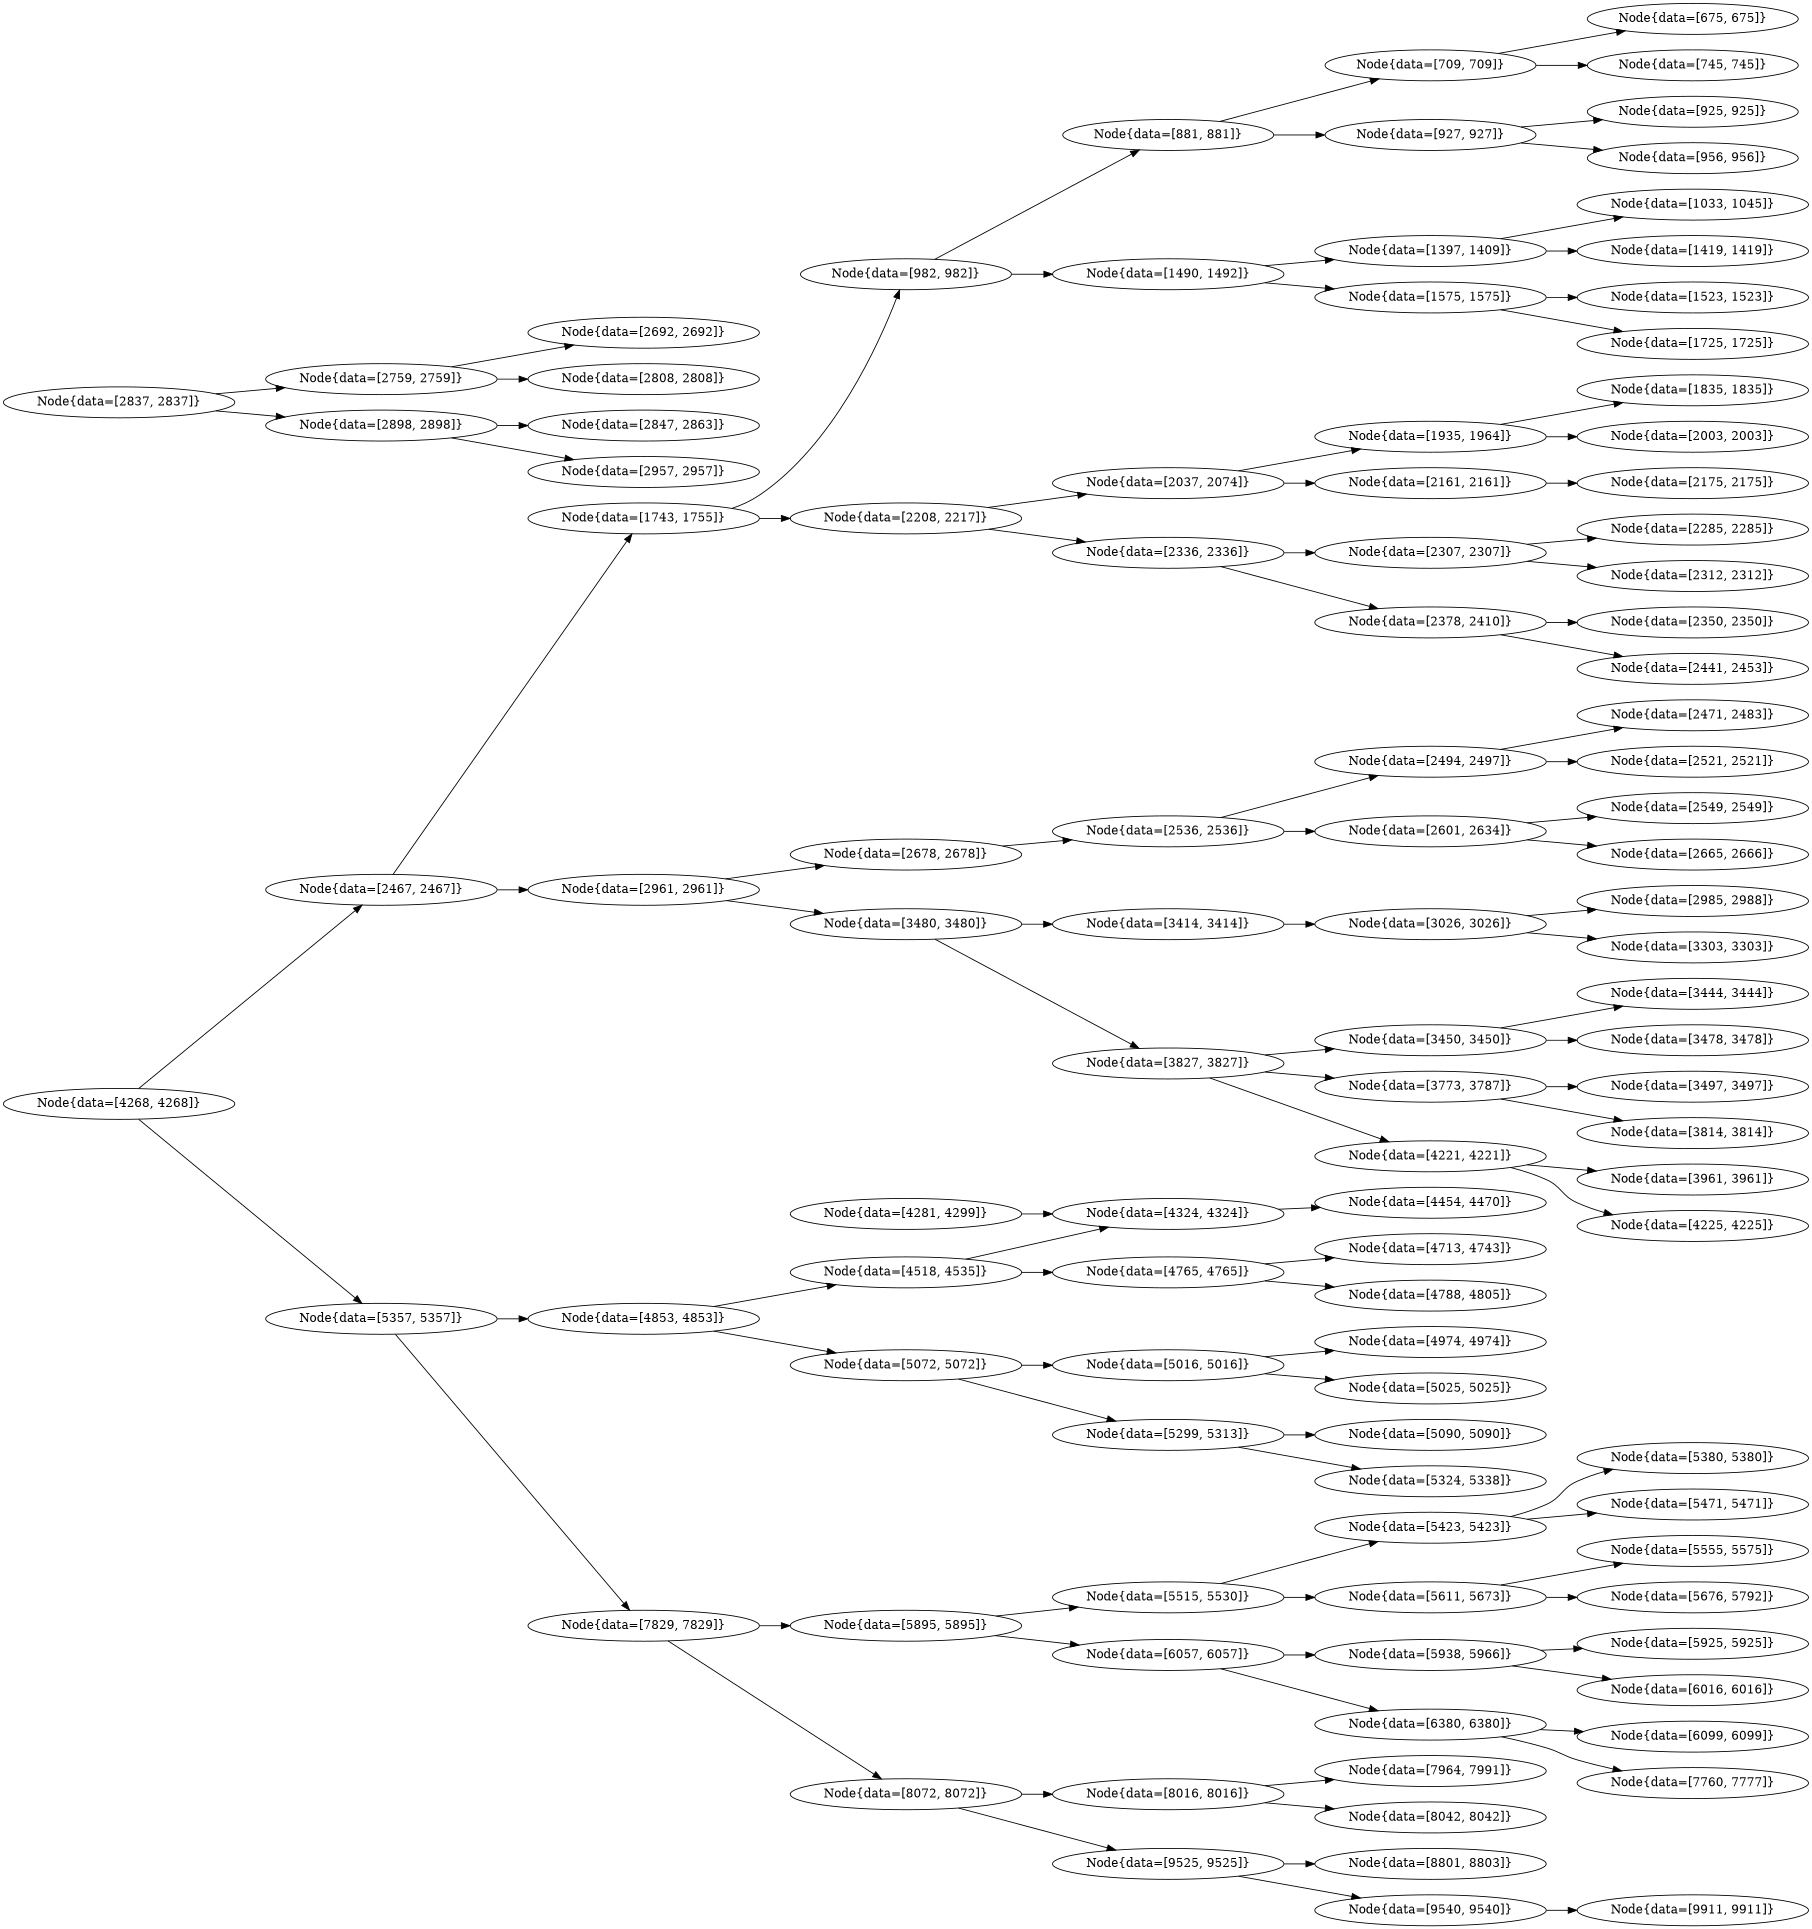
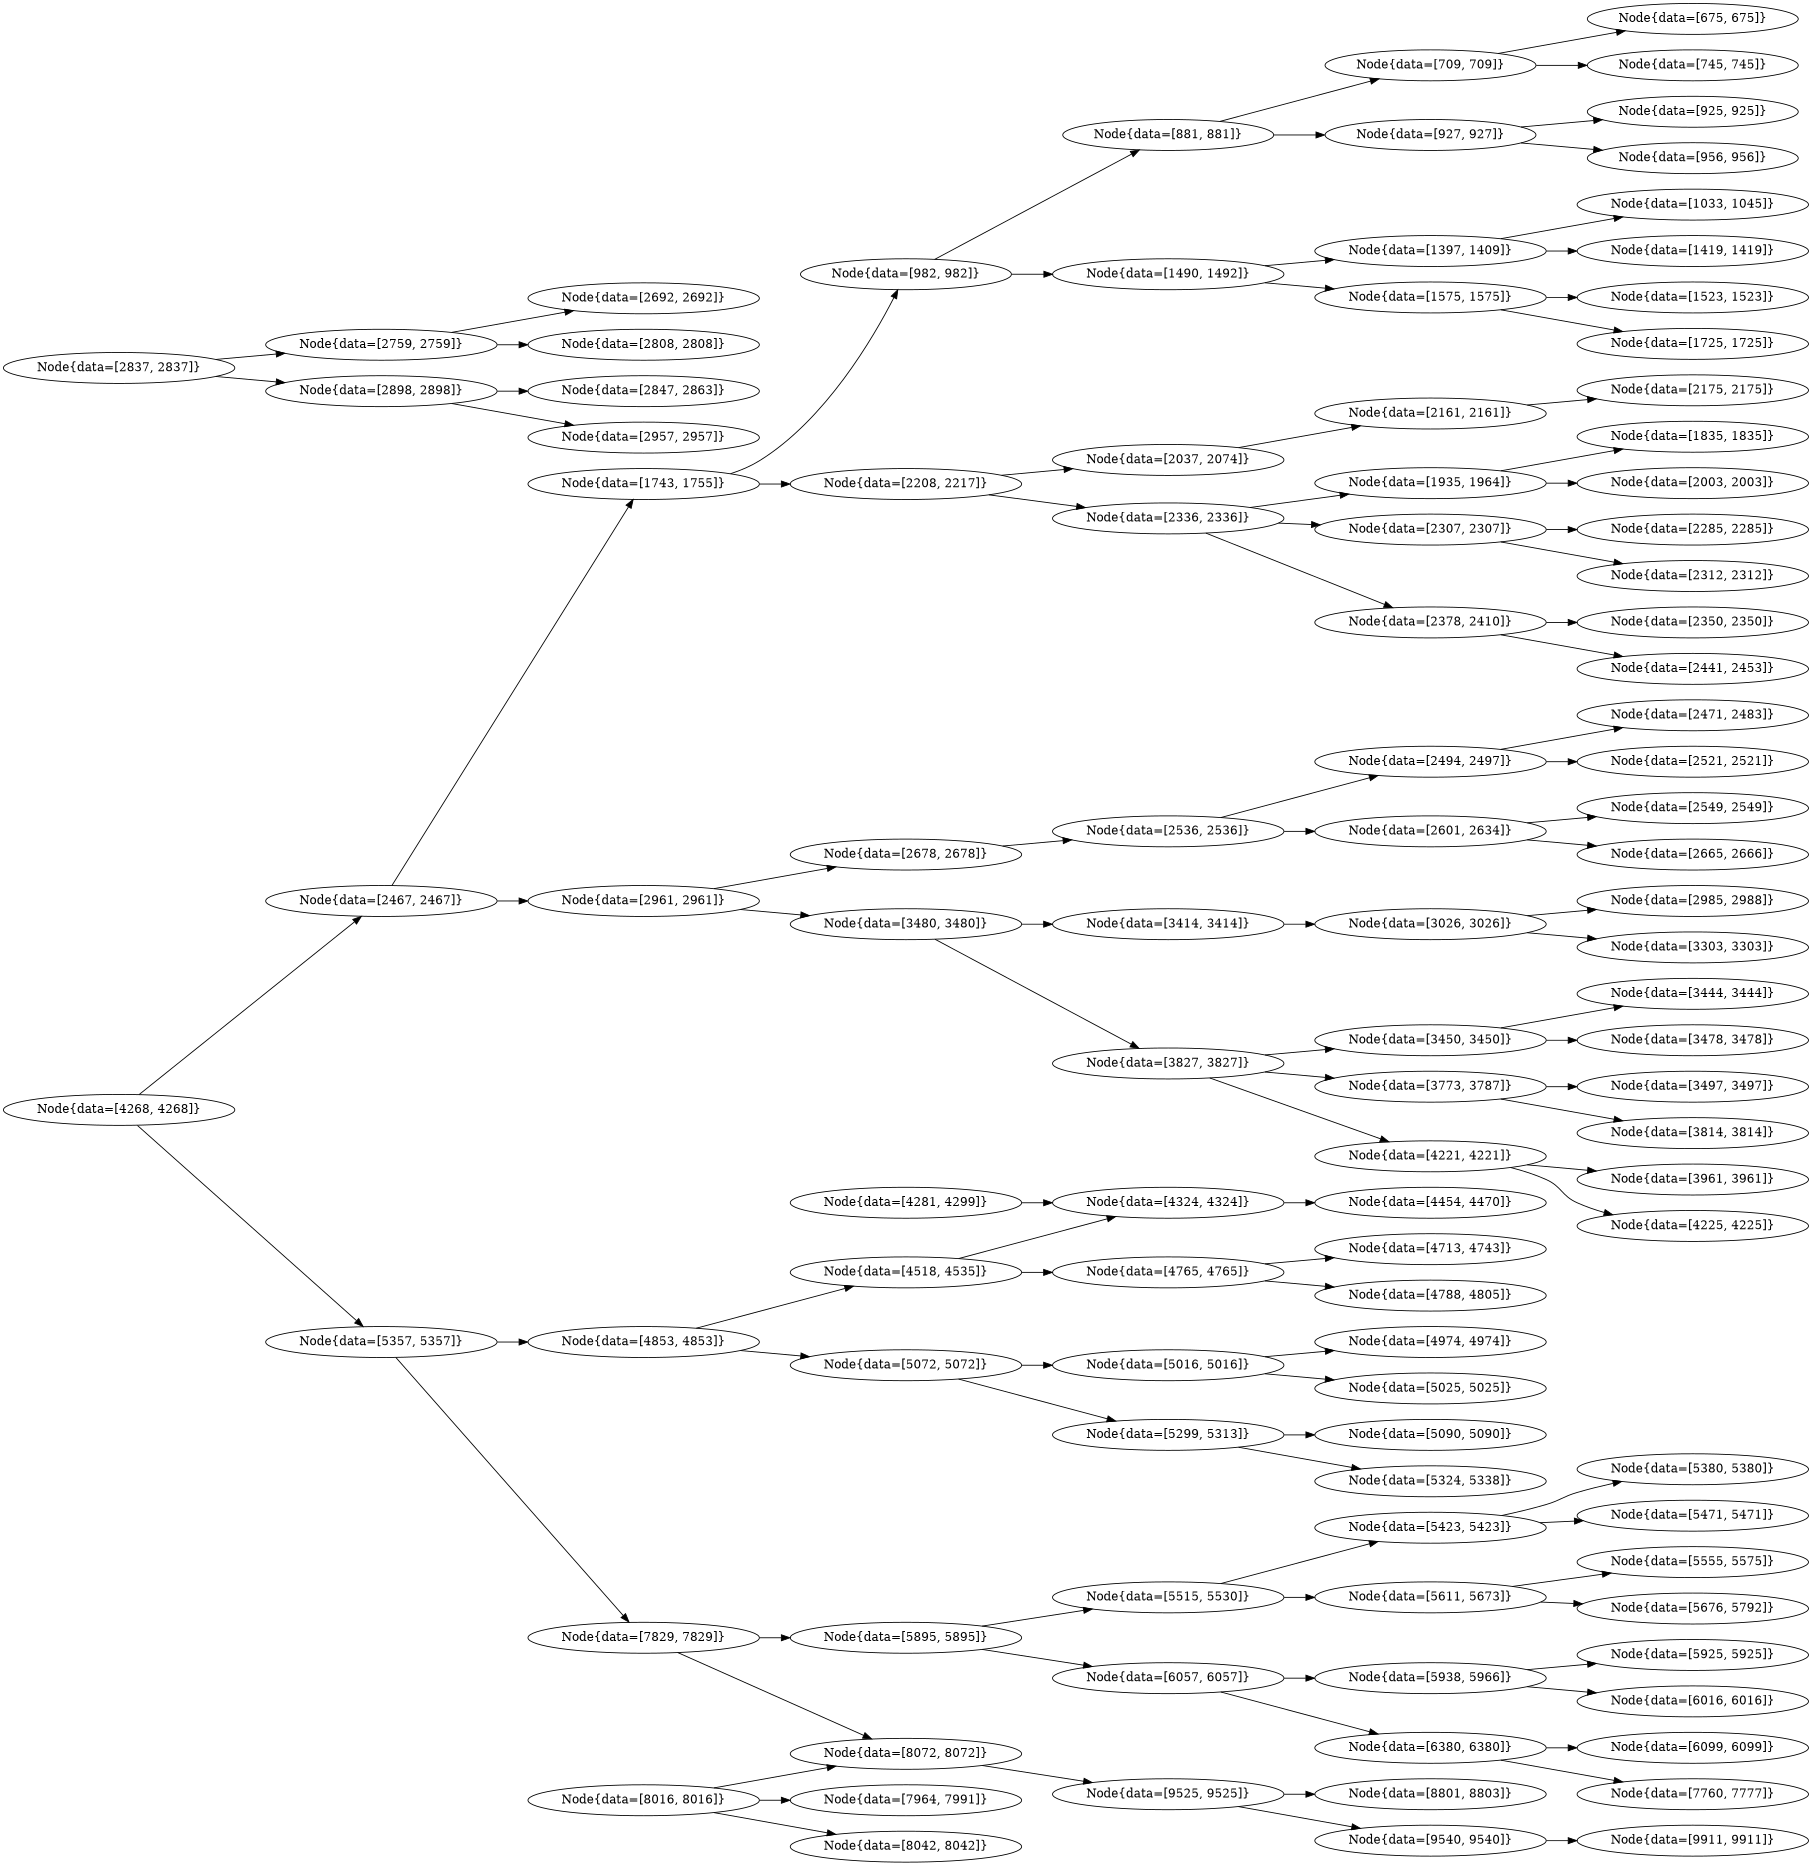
edge "Node{data=[2037, 2074]}" -> "Node{data=[1935, 1964]}": now "Node{data=[2336, 2336]}" -> "Node{data=[1935, 1964]}"
edge "Node{data=[8072, 8072]}" -> "Node{data=[8016, 8016]}": reversed
